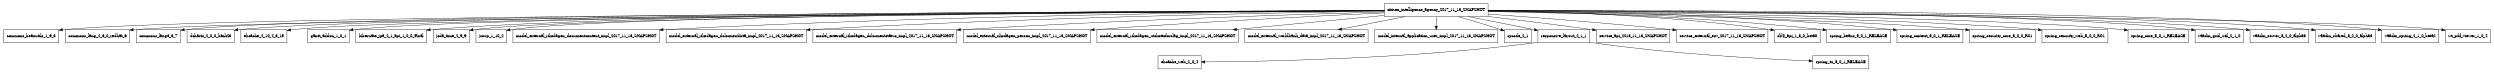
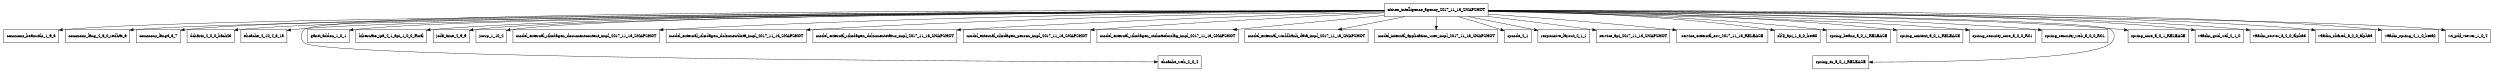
node "service_api_2018_11_13_SNAPSHOT": label "service_api_2018_11_13_SNAPSHOT" -> "service_api_2017_11_13_SNAPSHOT"
node "service_external_esv_2017_11_13_SNAPSHOT": label "service_external_esv_2017_11_13_SNAPSHOT" -> "service_external_esv_2017_11_13_RELEASE"
edge "responsive_layout_2_1_1" -> "spring_tx_5_0_1_RELEASE": now "citizen_intelligence_agency_2017_11_13_SNAPSHOT" -> "spring_tx_5_0_1_RELEASE"
edge "responsive_layout_2_1_1" -> "ehcache_web_2_0_4": now "citizen_intelligence_agency_2017_11_13_SNAPSHOT" -> "ehcache_web_2_0_4"
